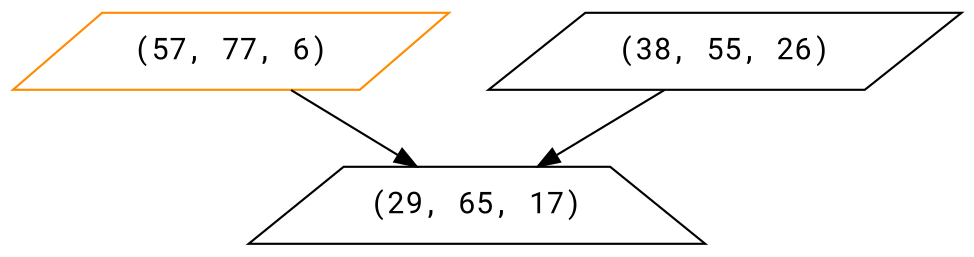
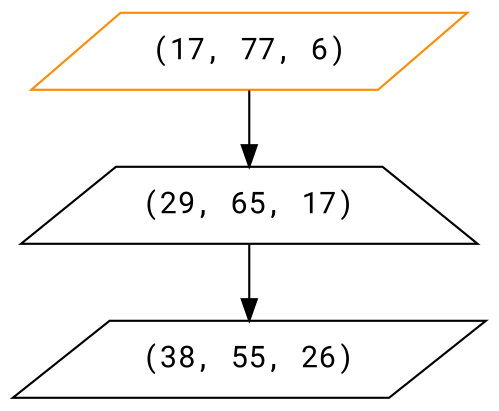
node "(57, 77, 6)": label "(57, 77, 6)" -> "(17, 77, 6)"
edge "(38, 55, 26)" -> "(29, 65, 17)": reversed
